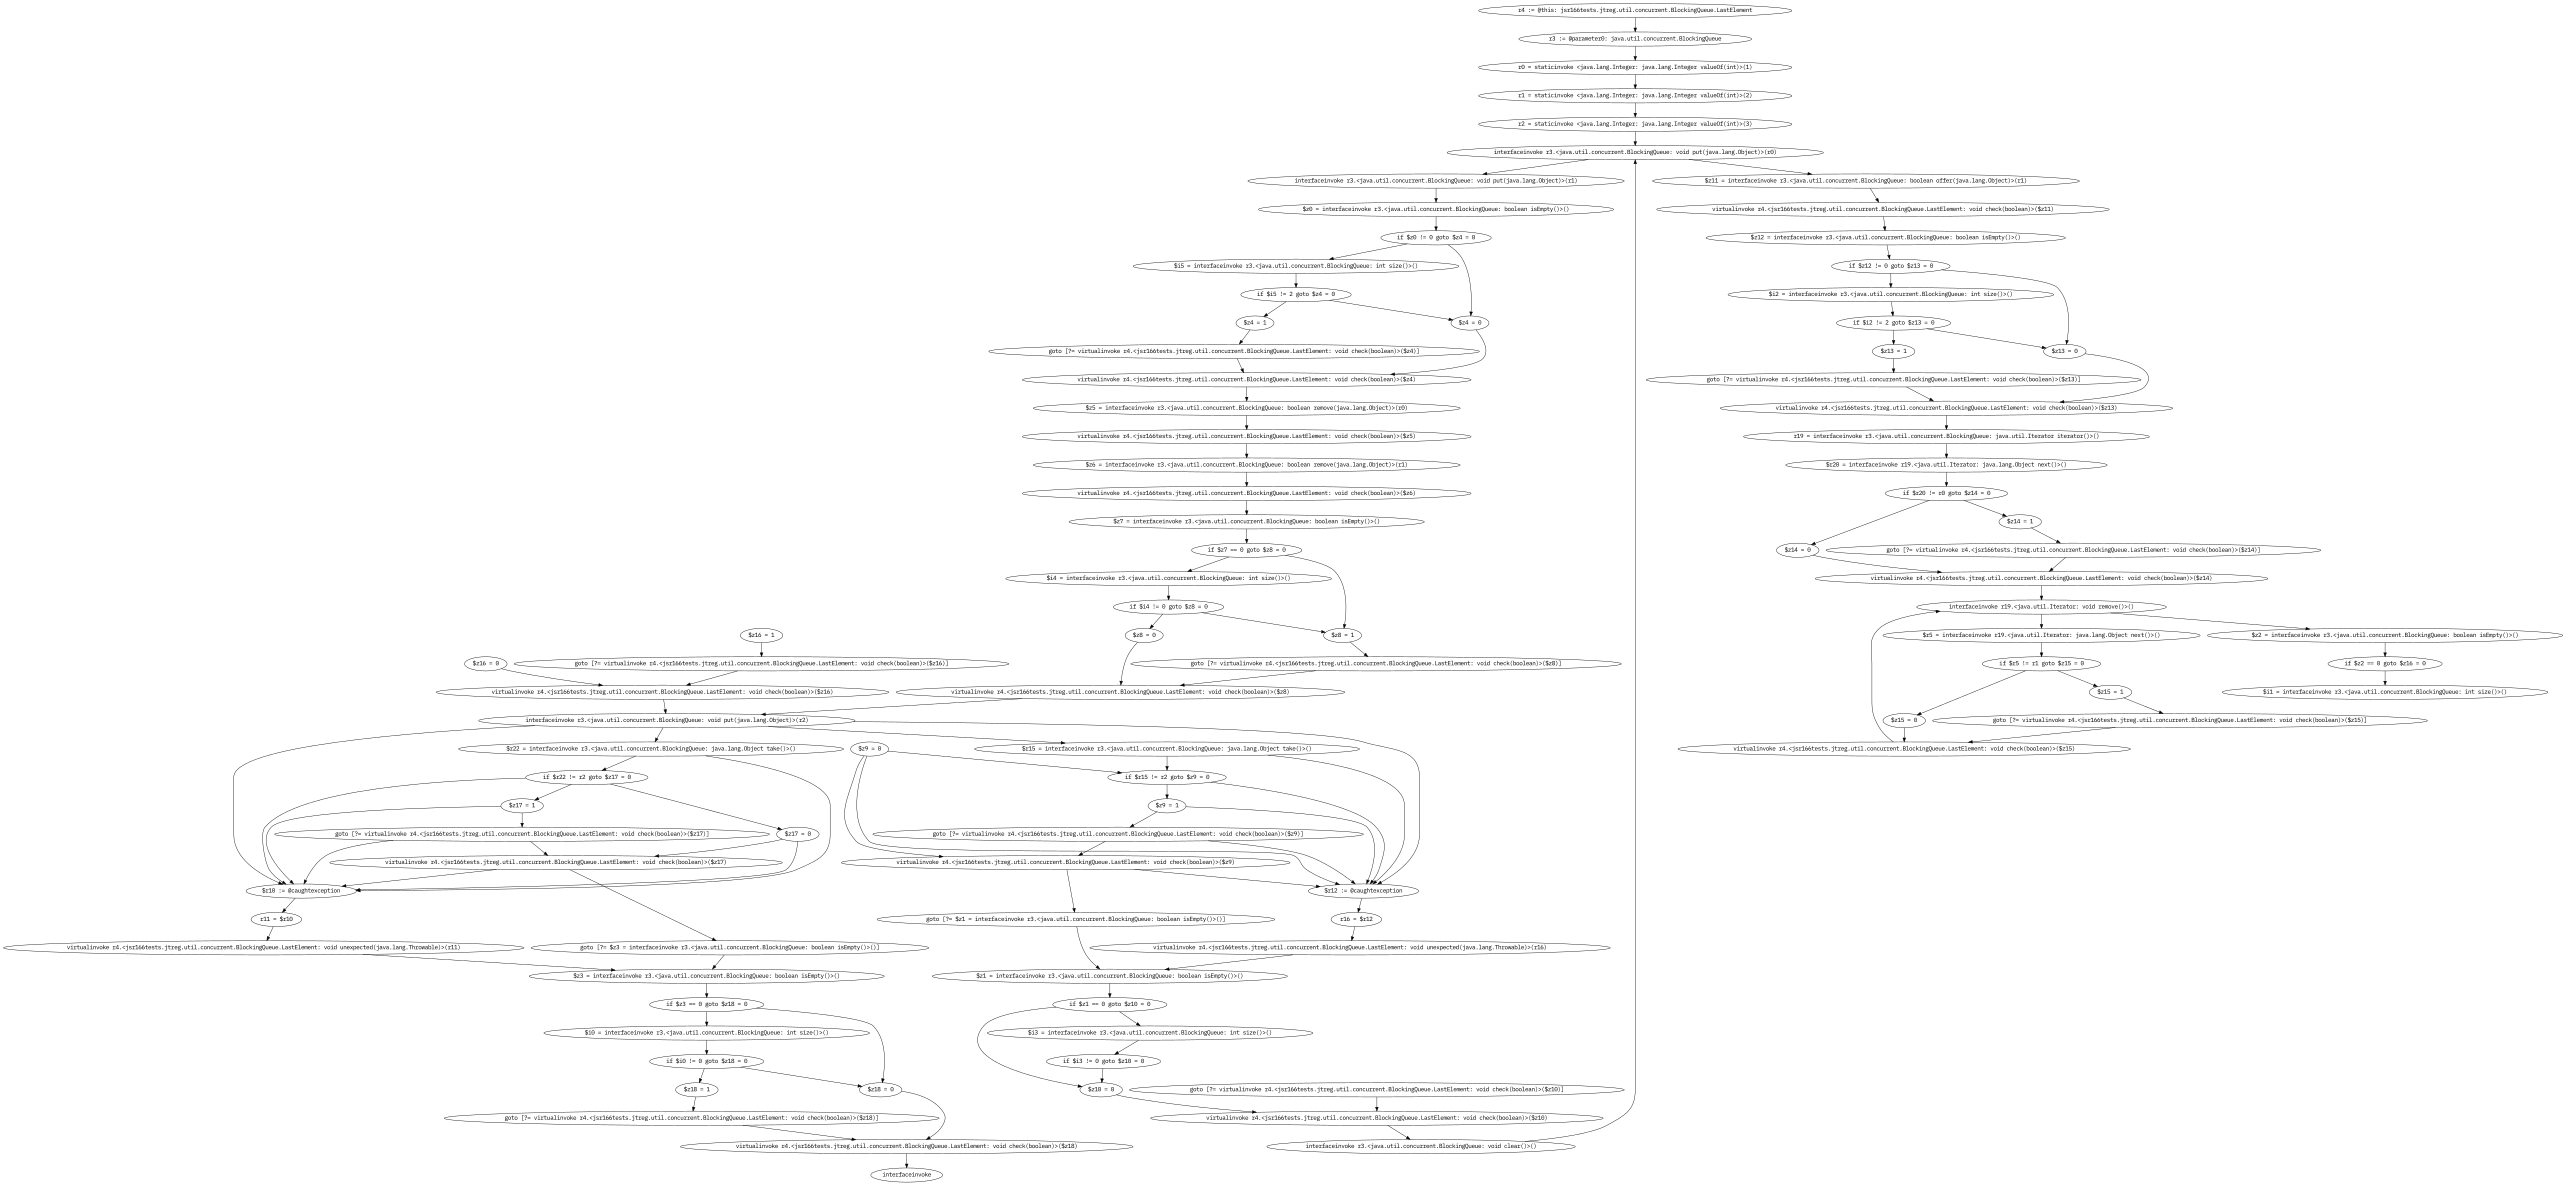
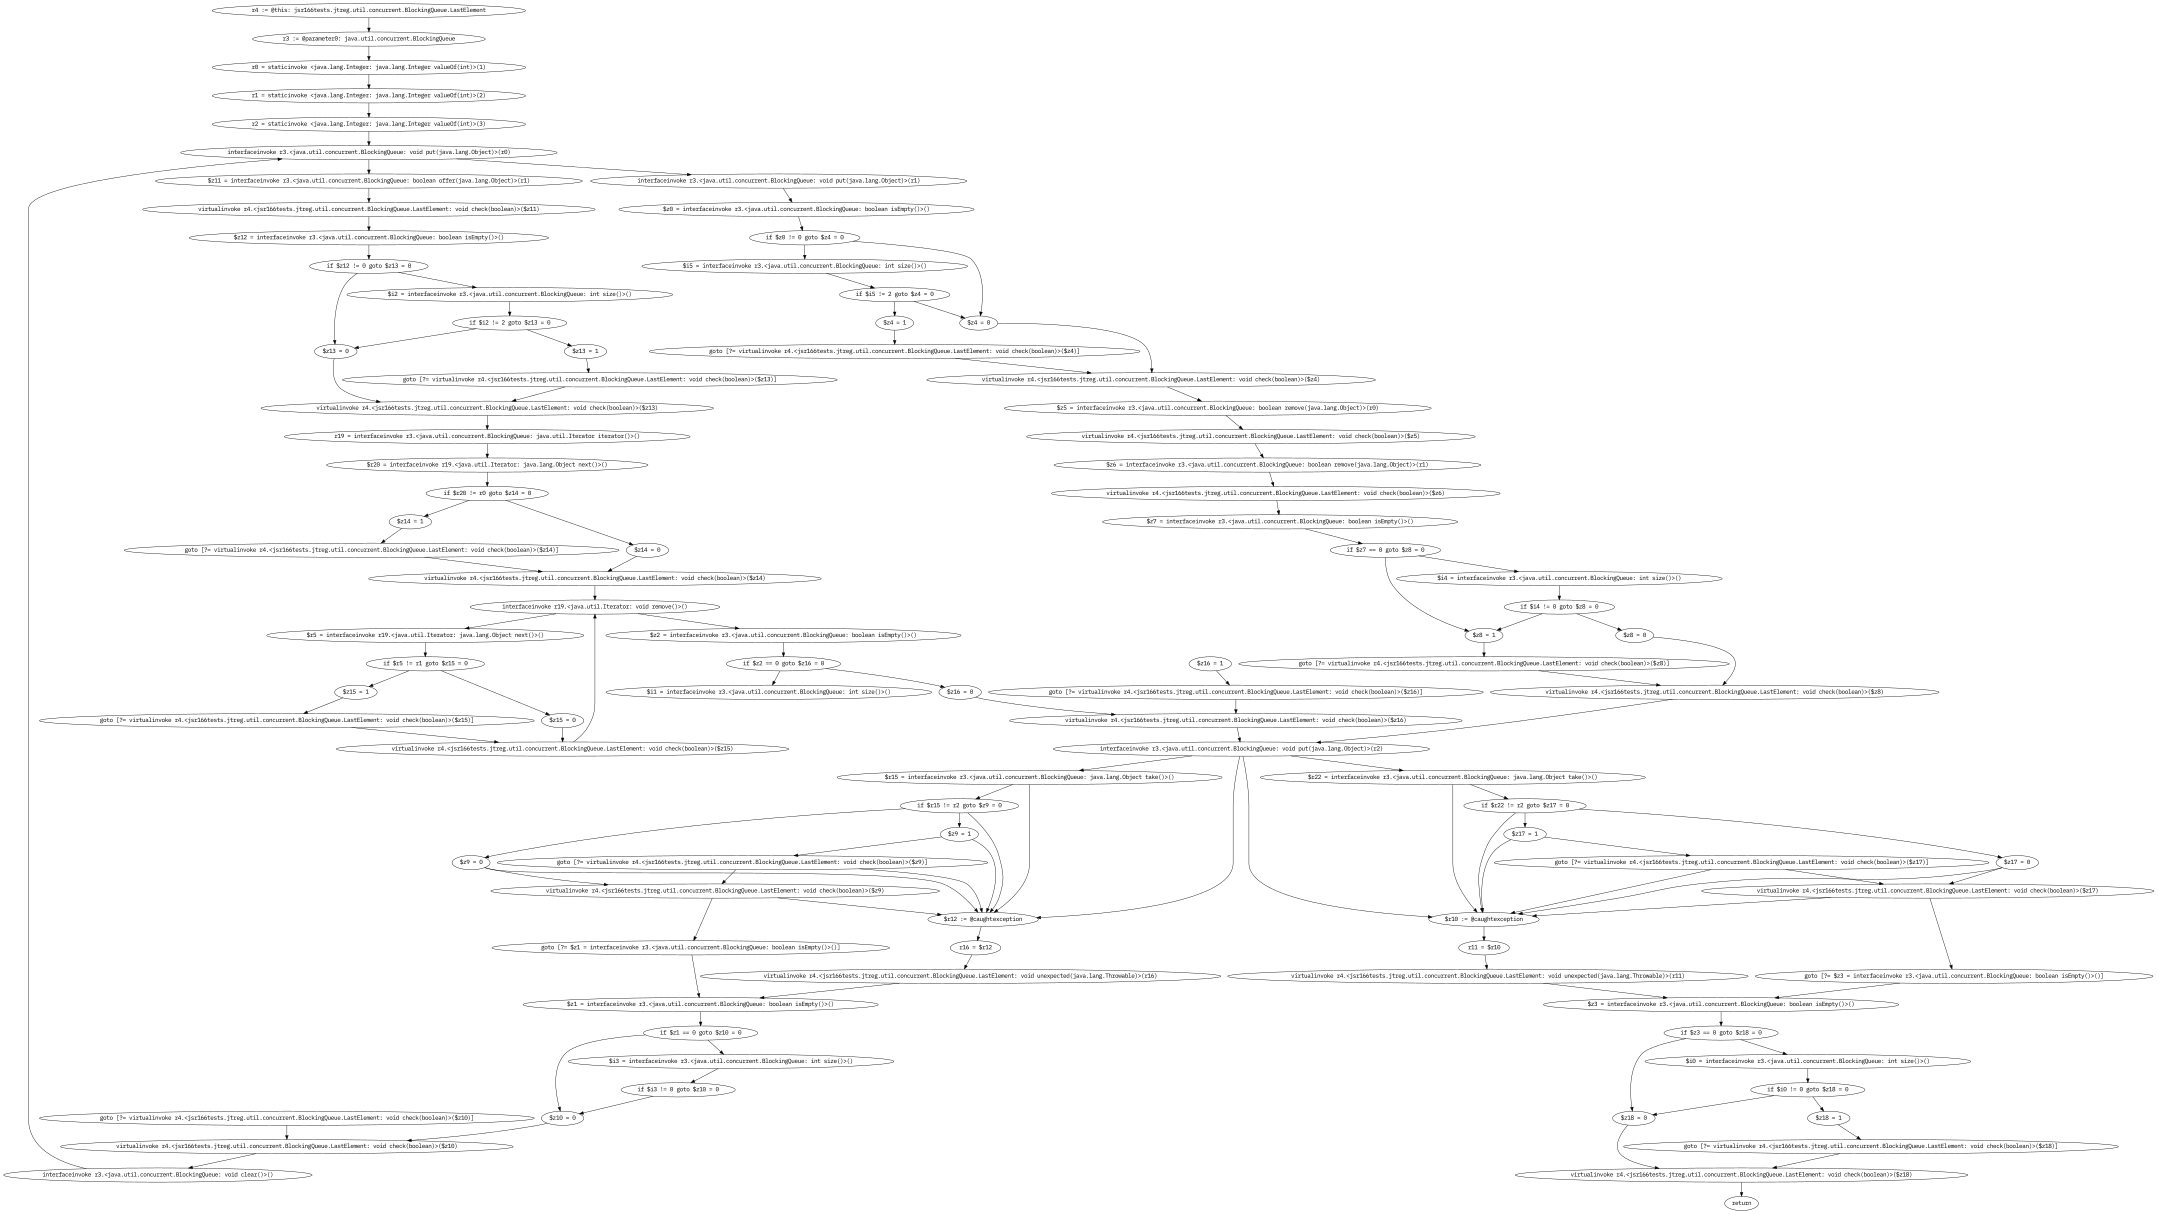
edge "if $z2 == 0 goto $z16 = 0" -> "$z16 = 0": added
edge "$z9 = 0" -> "if $r15 != r2 goto $z9 = 0": reversed
node "interfaceinvoke": label "interfaceinvoke" -> "return"
